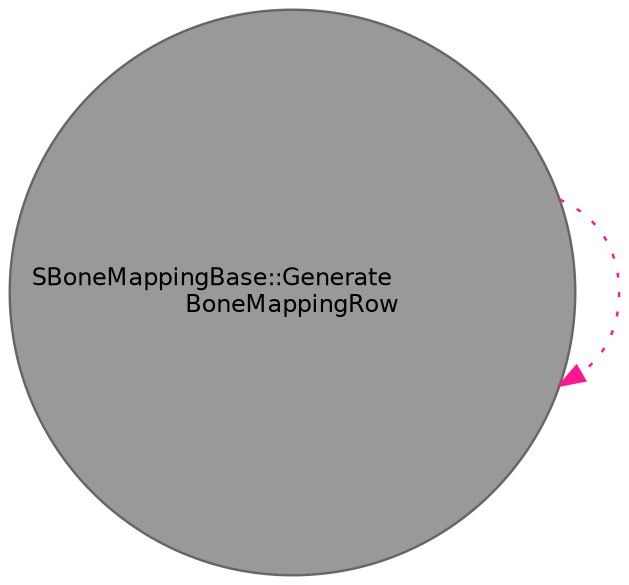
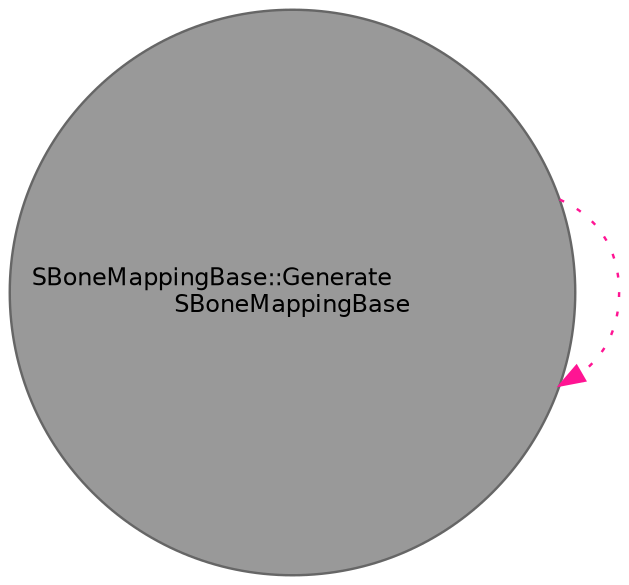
node "SBoneMappingBase::Generate BoneMappingRow": label "SBoneMappingBase::Generate BoneMappingRow" -> "SBoneMappingBase::Generate SBoneMappingBase"
